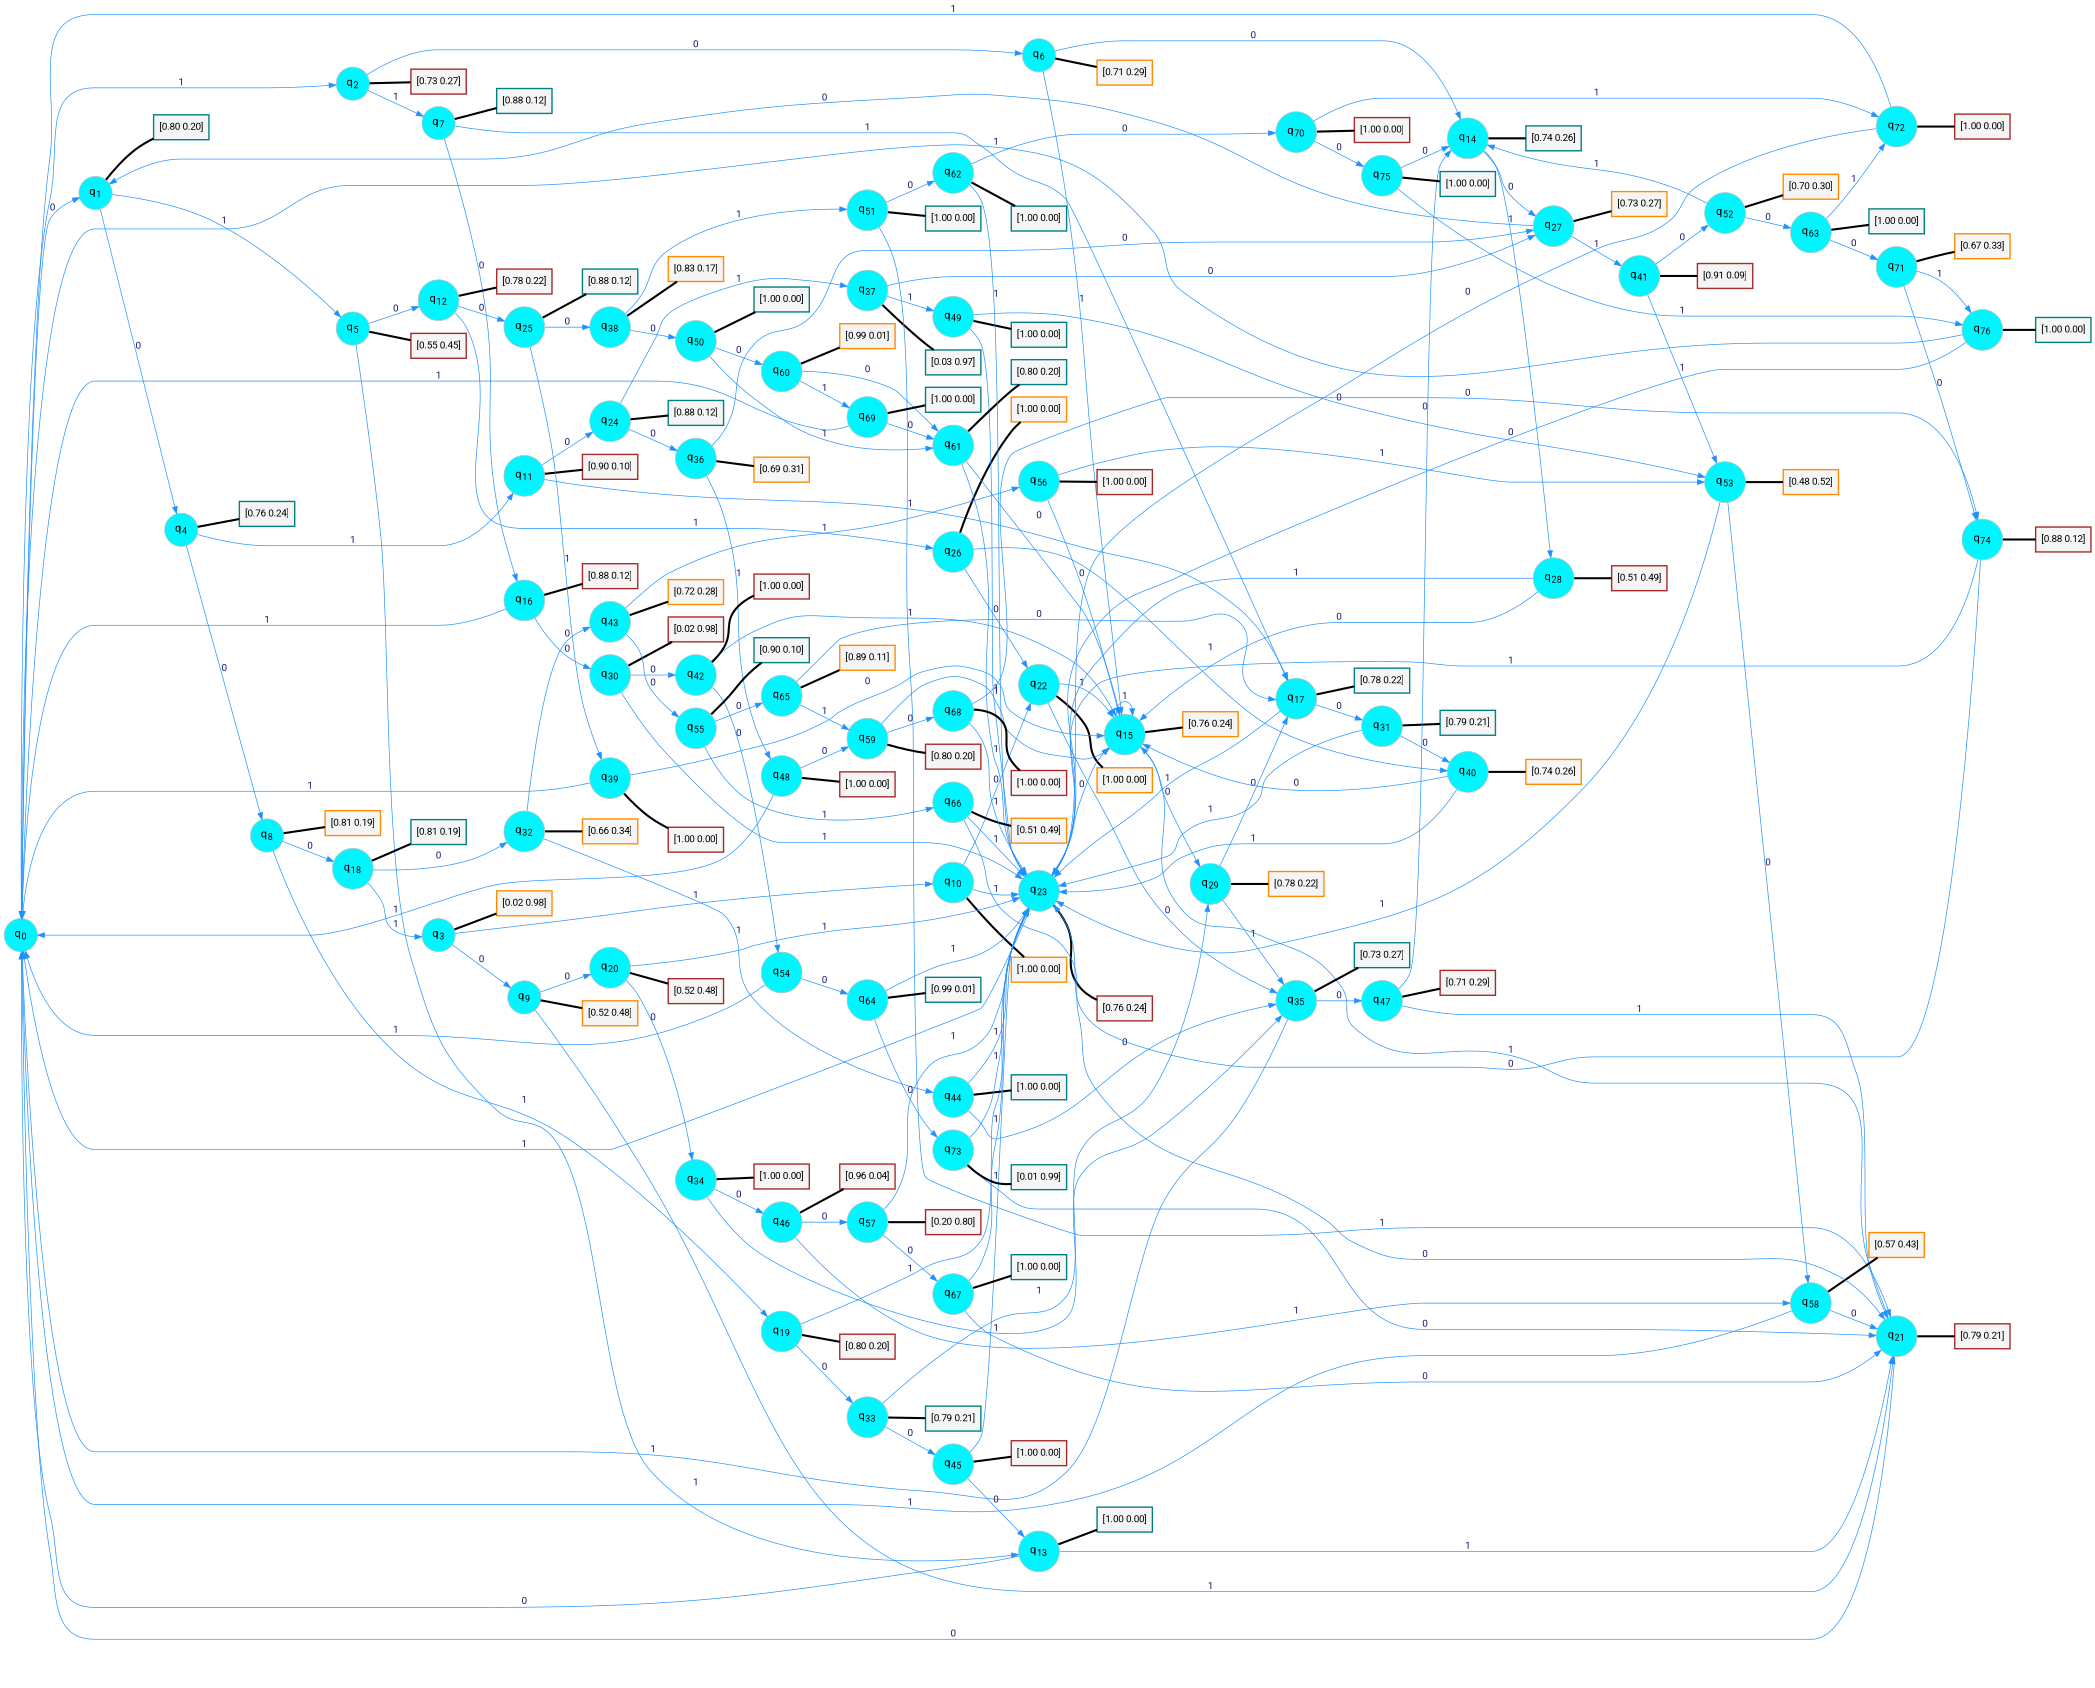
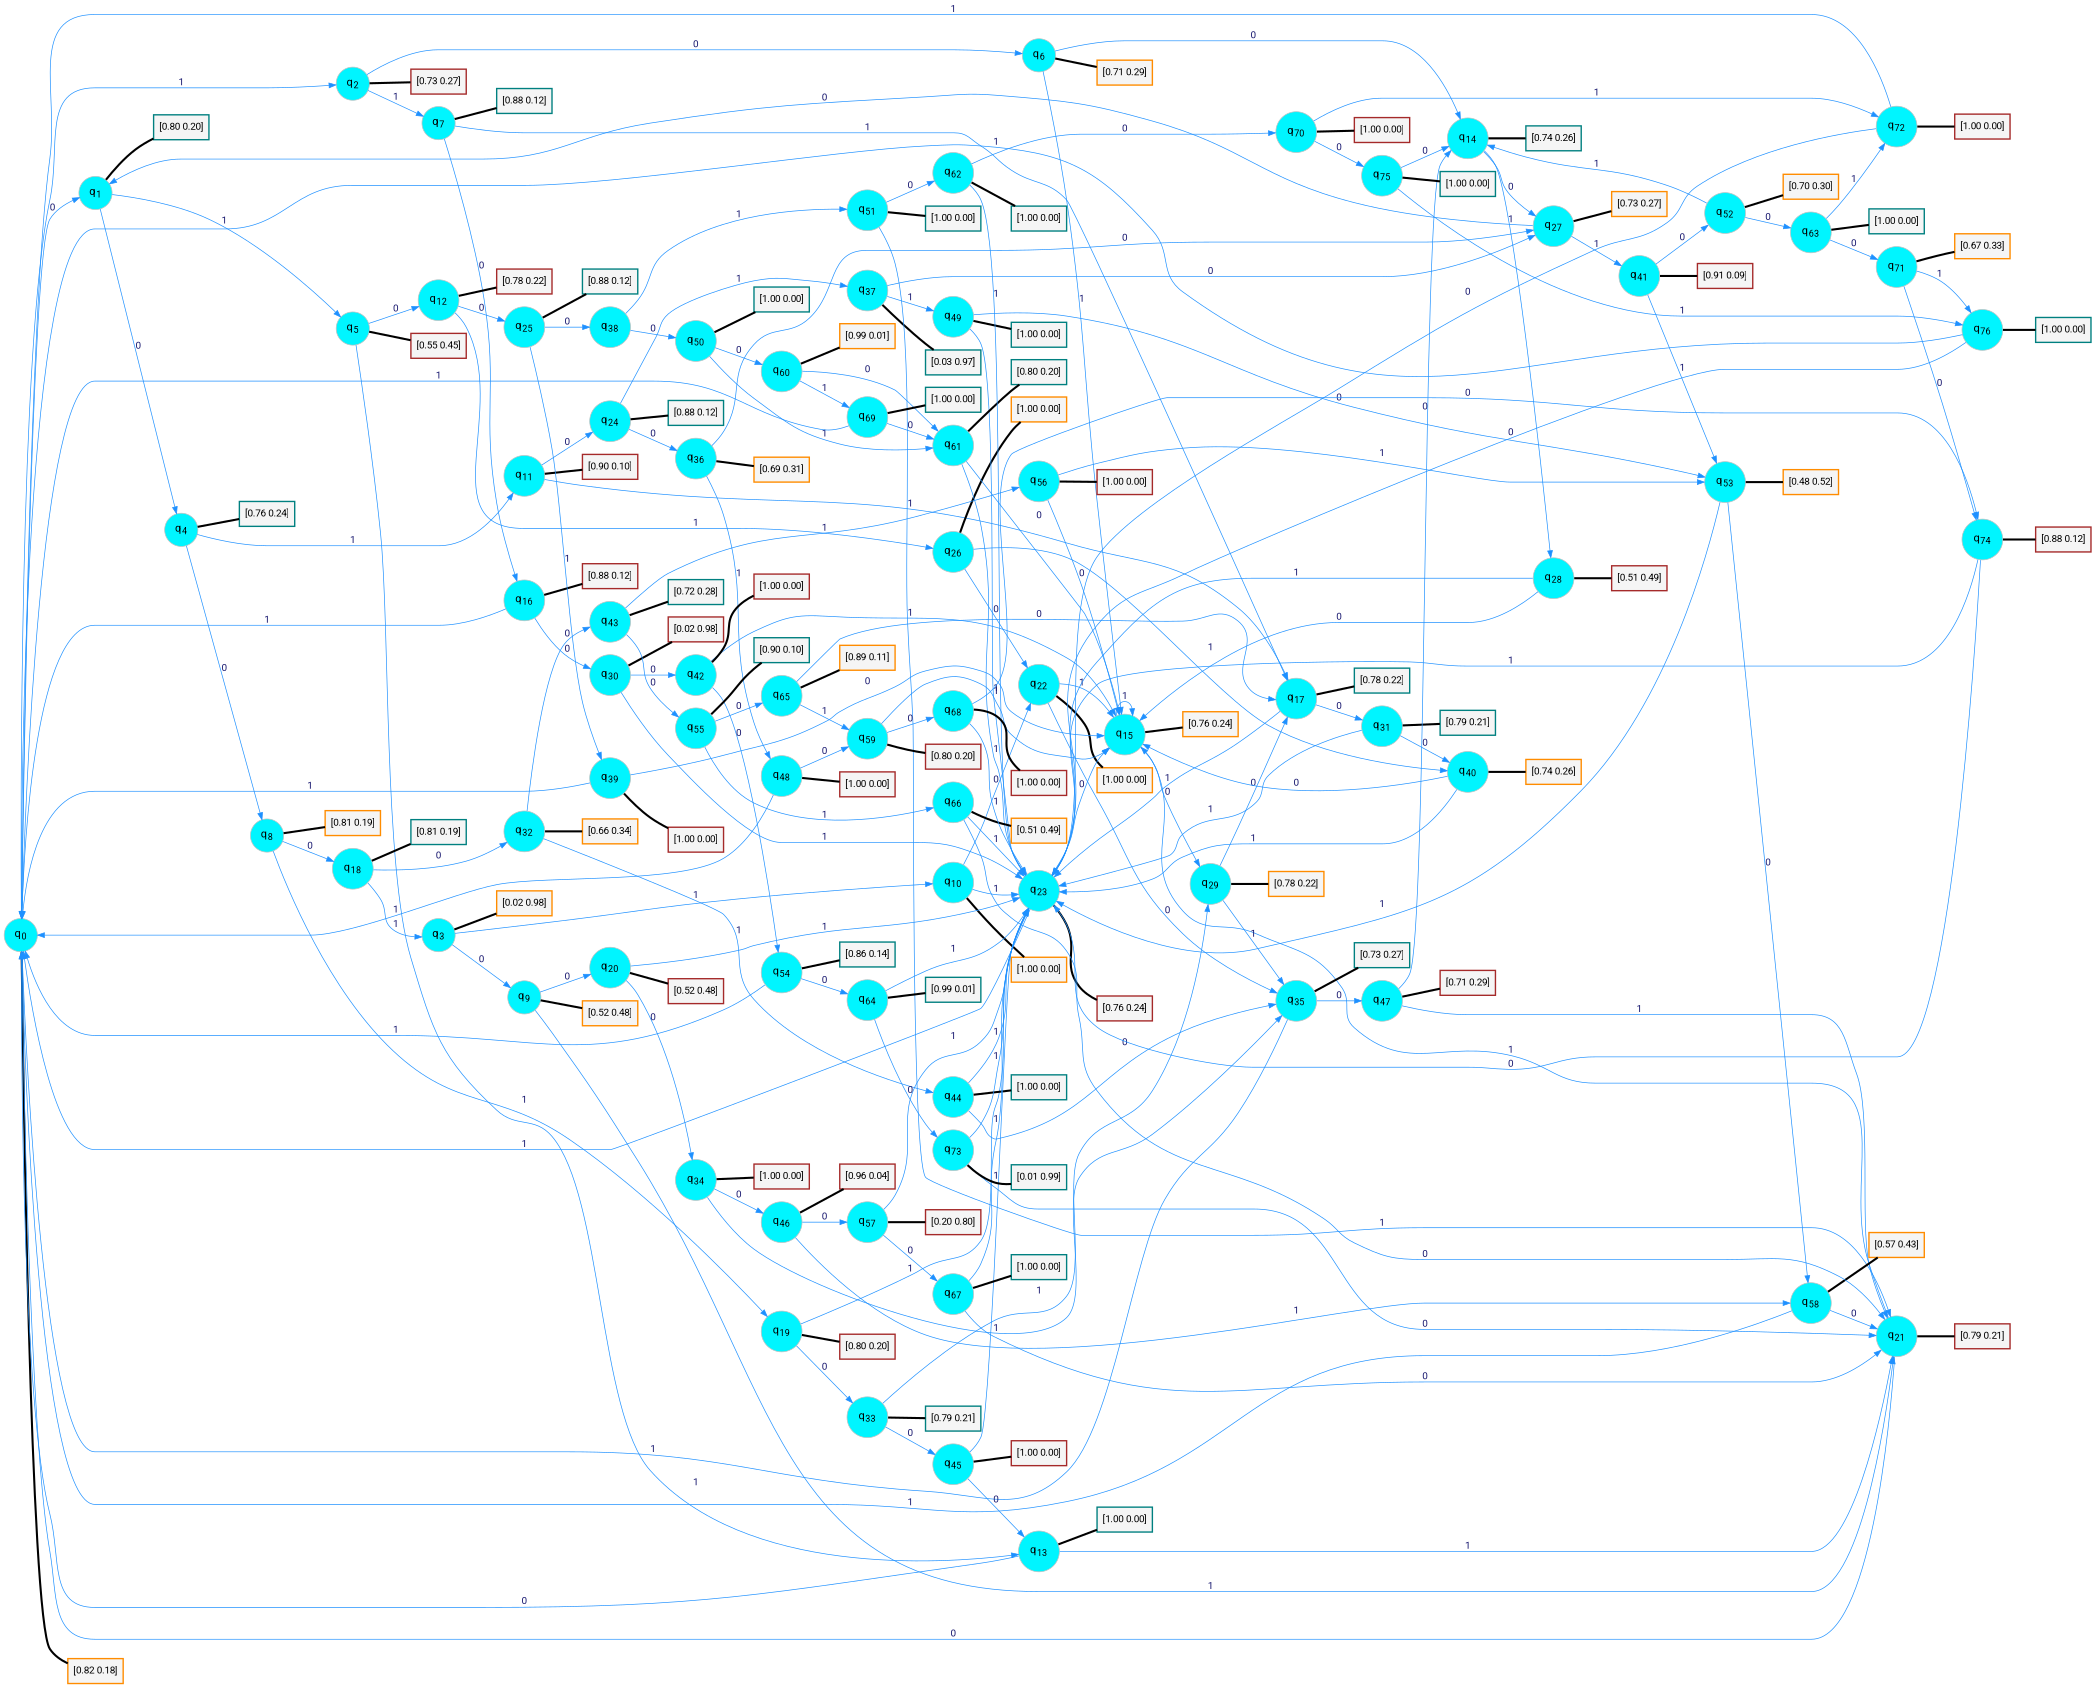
node "[0.83 0.17]": removed
node "[0.72 0.28]": color darkorange -> teal
node "[0.86 0.14]": added
node "[0.82 0.18]": added
